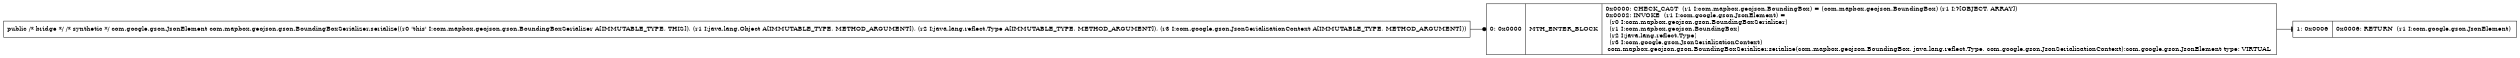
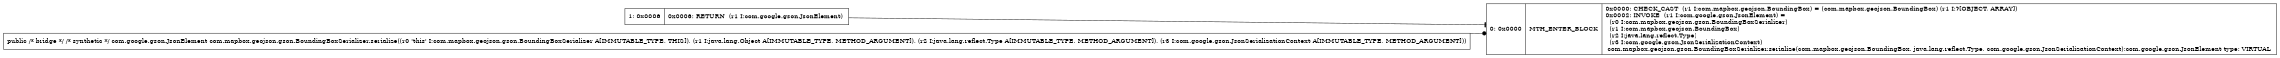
edge "0: 0x0000" -> "1: 0x0006": reversed
